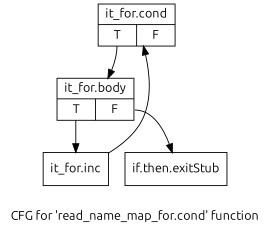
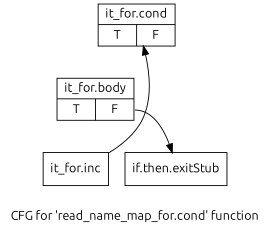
edge "it_for.cond" -> "it_for.body": removed
edge "it_for.body" -> "it_for.inc": removed
